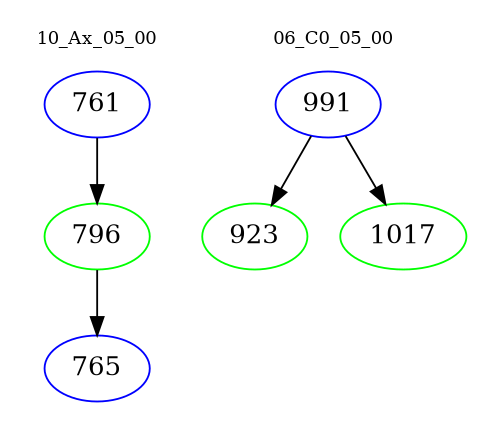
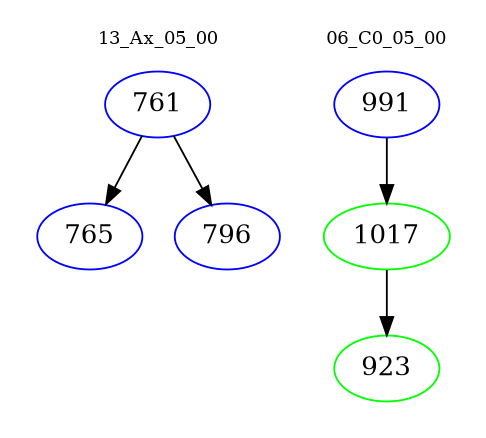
cluster "10_Ax_05_00": label "10_Ax_05_00" -> "13_Ax_05_00"
edge "991" -> "923": now "1017" -> "923"
node "796": color green -> blue
edge "796" -> "765": now "761" -> "765"
